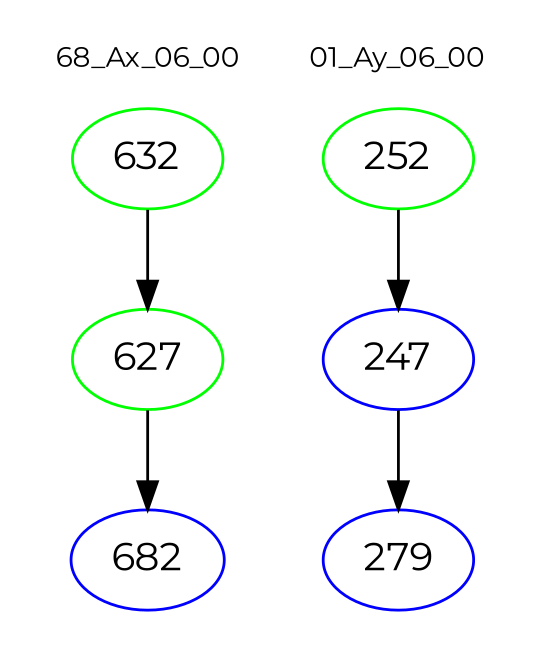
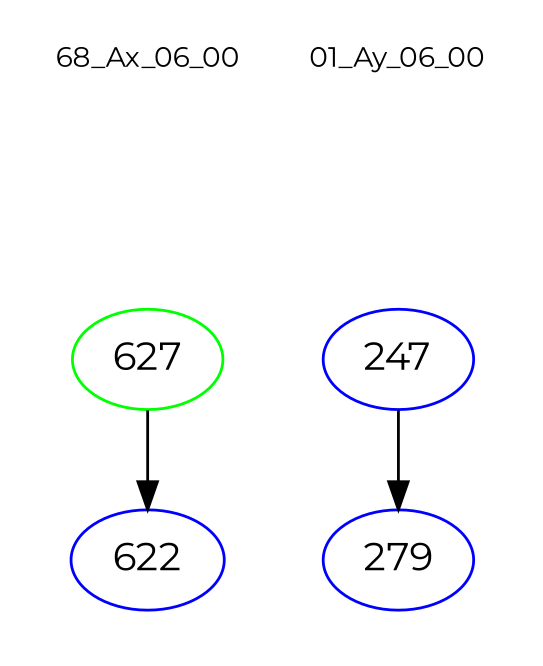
node "632": removed
node "252": removed
node "682": label "682" -> "622"
